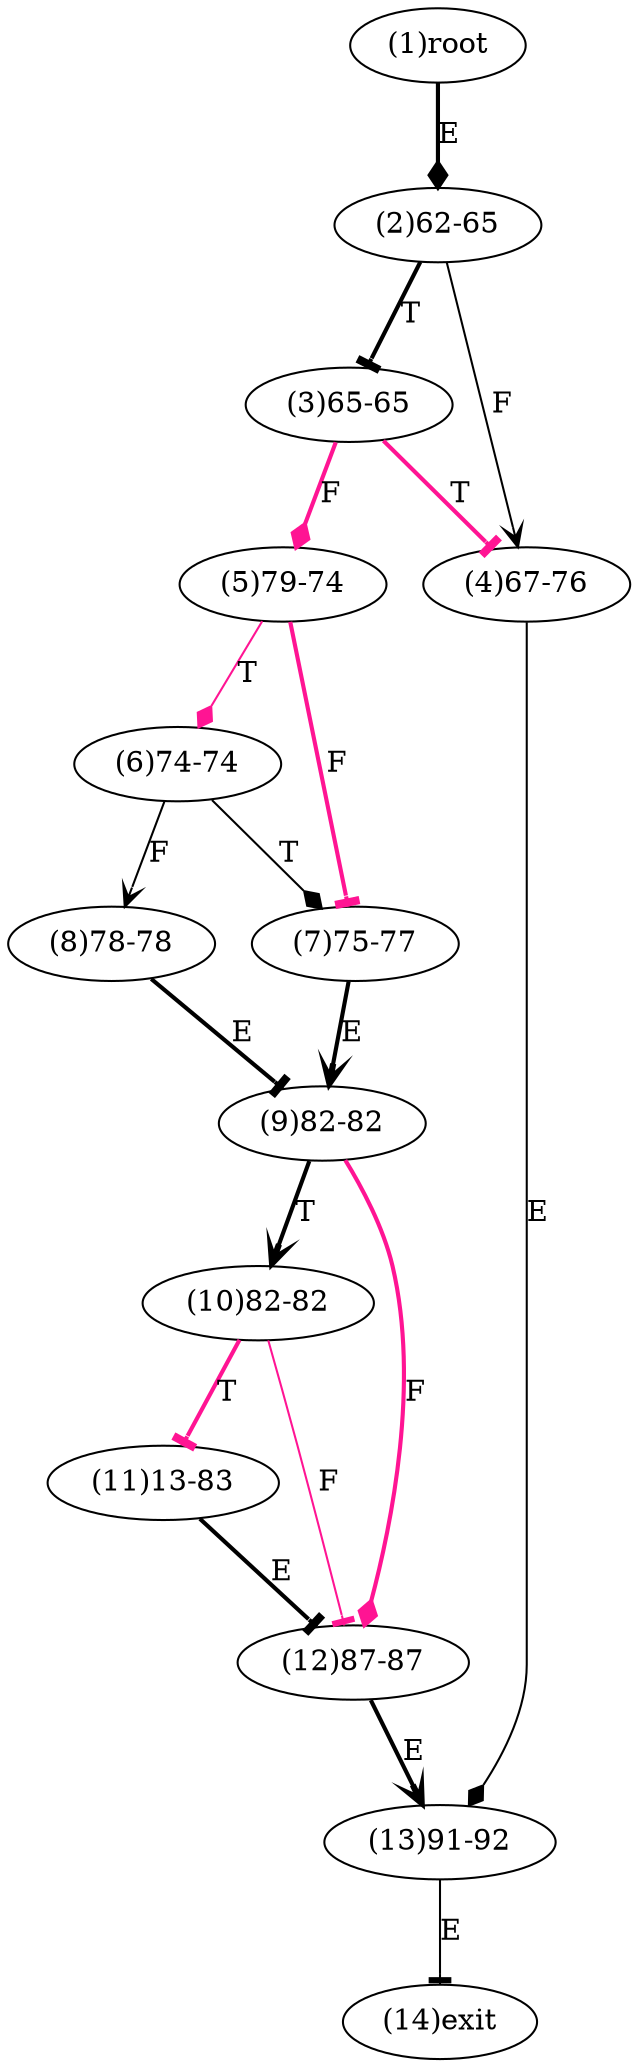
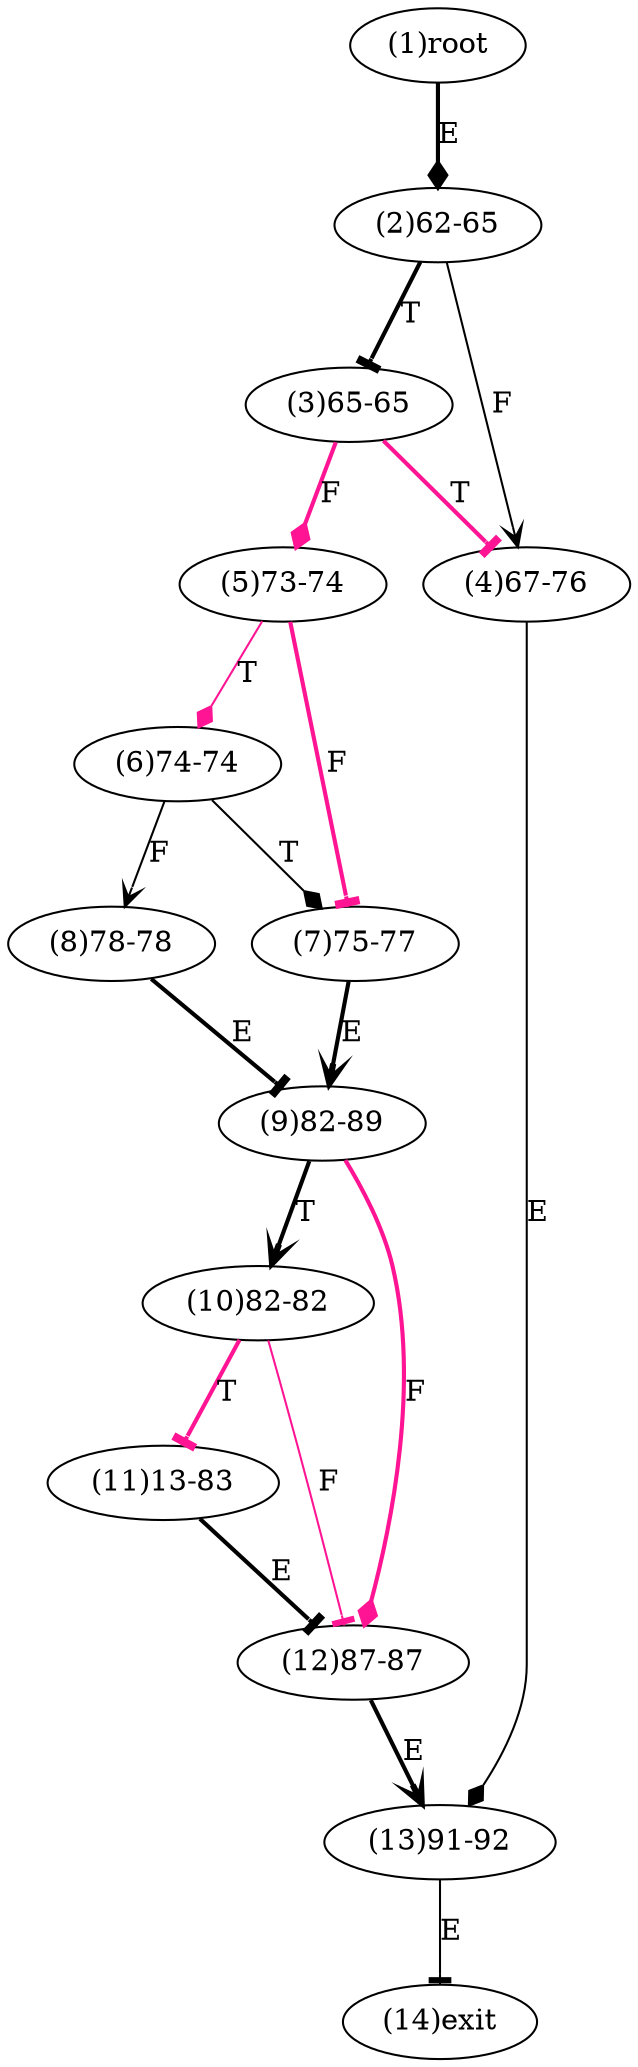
node "(5)79-74": label "(5)79-74" -> "(5)73-74"
node "(9)82-82": label "(9)82-82" -> "(9)82-89"
